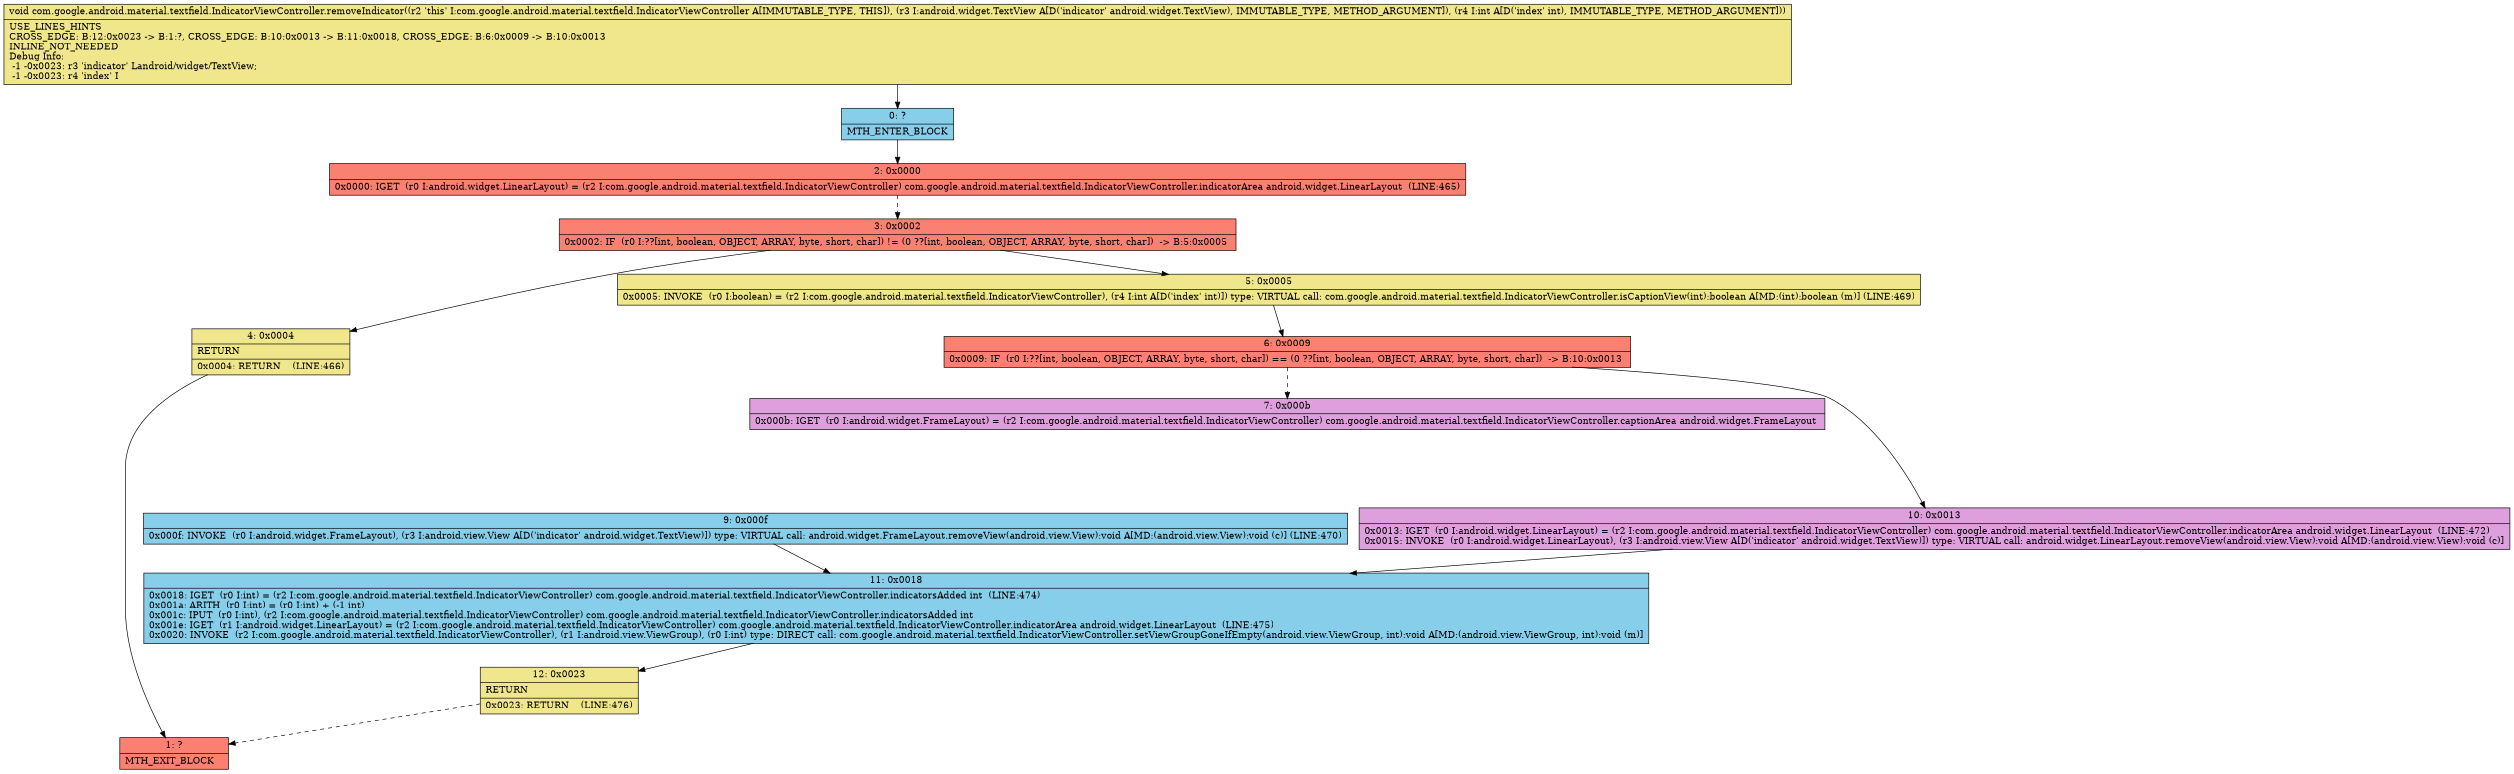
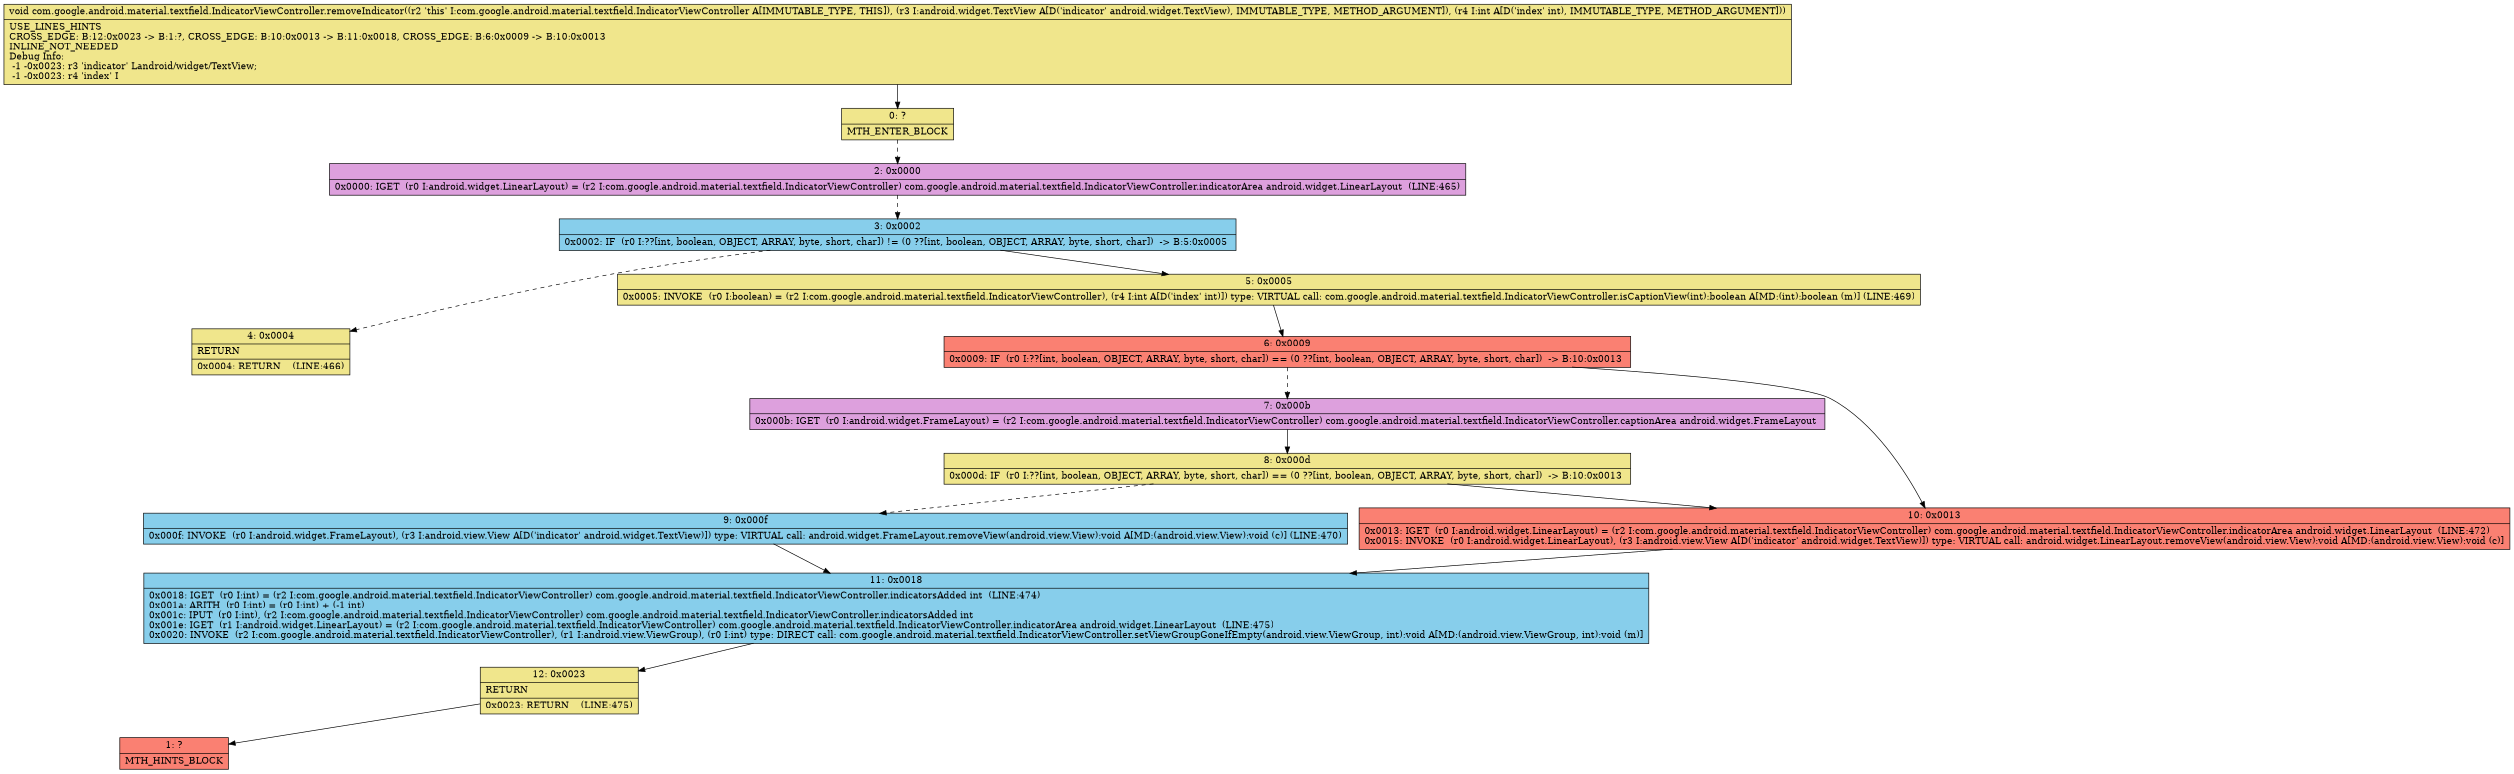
node "0: ?": fillcolor skyblue -> khaki
edge "0: ?" -> "2: 0x0000": style solid -> dashed
node "2: 0x0000": fillcolor salmon -> plum
node "3: 0x0002": fillcolor salmon -> skyblue
edge "3: 0x0002" -> "4: 0x0004": style solid -> dashed
node "8: 0x000d": added
node "10: 0x0013": fillcolor plum -> salmon
edge "4: 0x0004" -> "1: ?": removed
node "12: 0x0023": text "0x0023: RETURN    (LINE:476)" -> "0x0023: RETURN    (LINE:475)"
edge "12: 0x0023" -> "1: ?": style dashed -> solid
node "1: ?": text "MTH_EXIT_BLOCK" -> "MTH_HINTS_BLOCK"
